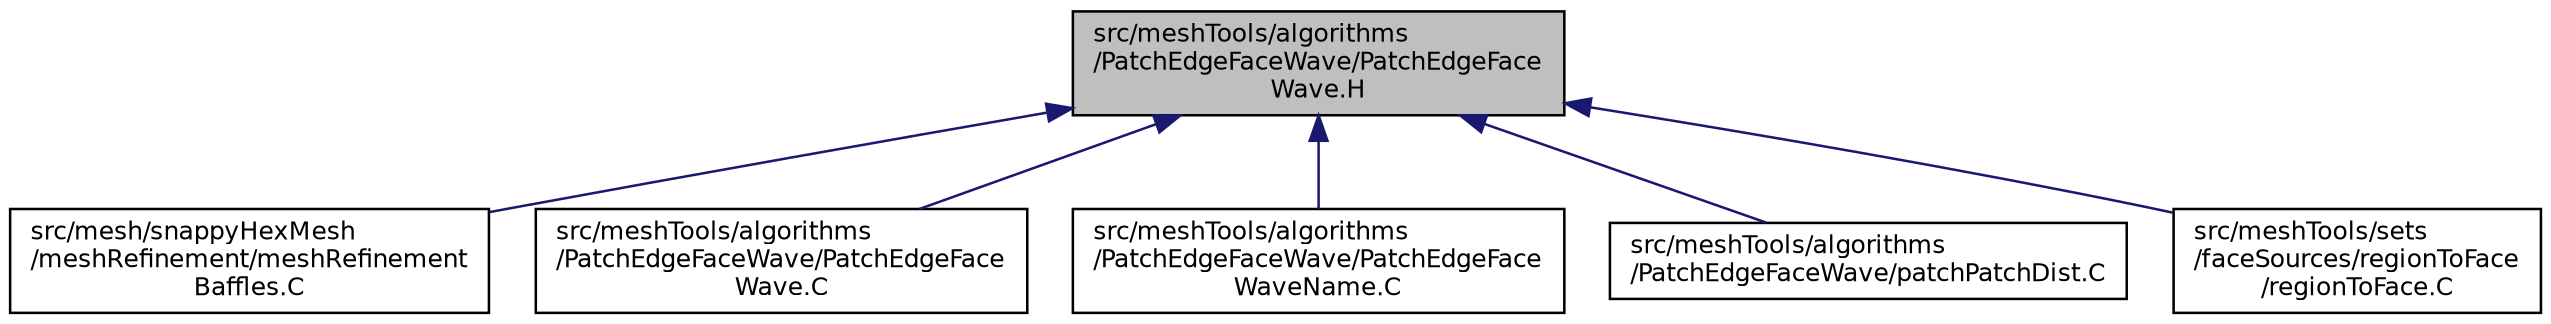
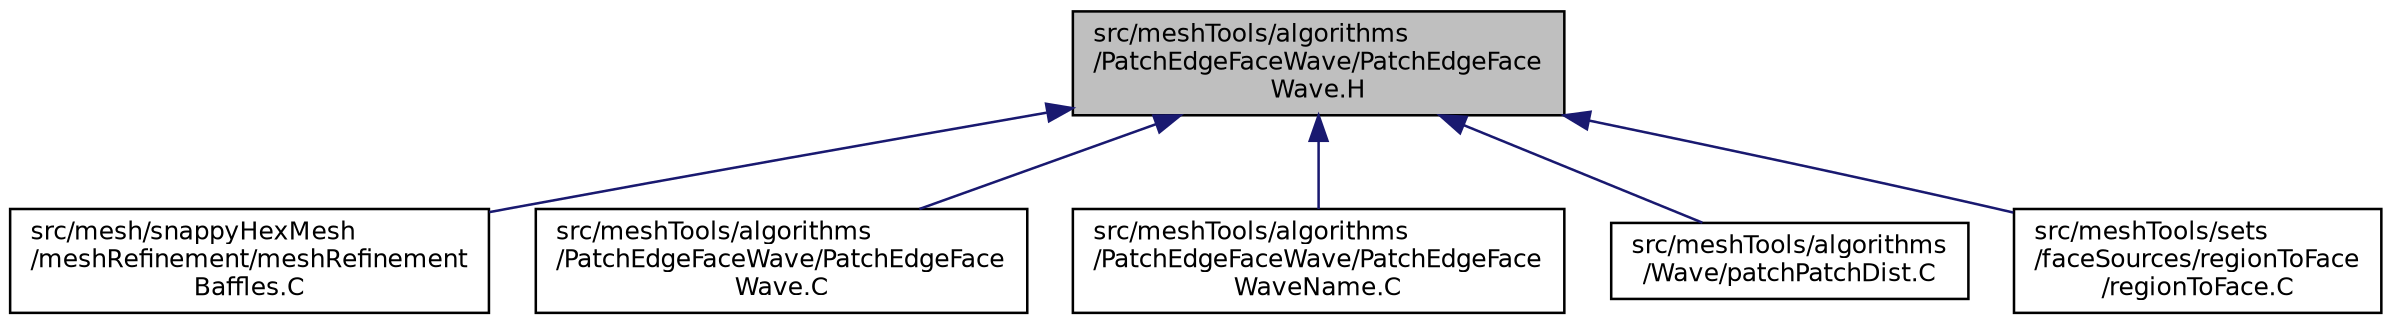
node "src/meshTools/algorithms /PatchEdgeFaceWave/patchPatchDist.C": label "src/meshTools/algorithms /PatchEdgeFaceWave/patchPatchDist.C" -> "src/meshTools/algorithms /Wave/patchPatchDist.C"
